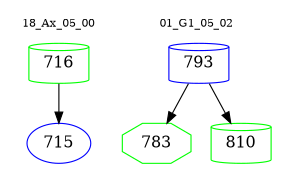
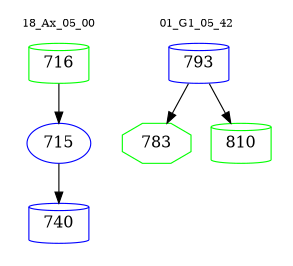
cluster "01_G1_05_02": label "01_G1_05_02" -> "01_G1_05_42"
node "740": added
